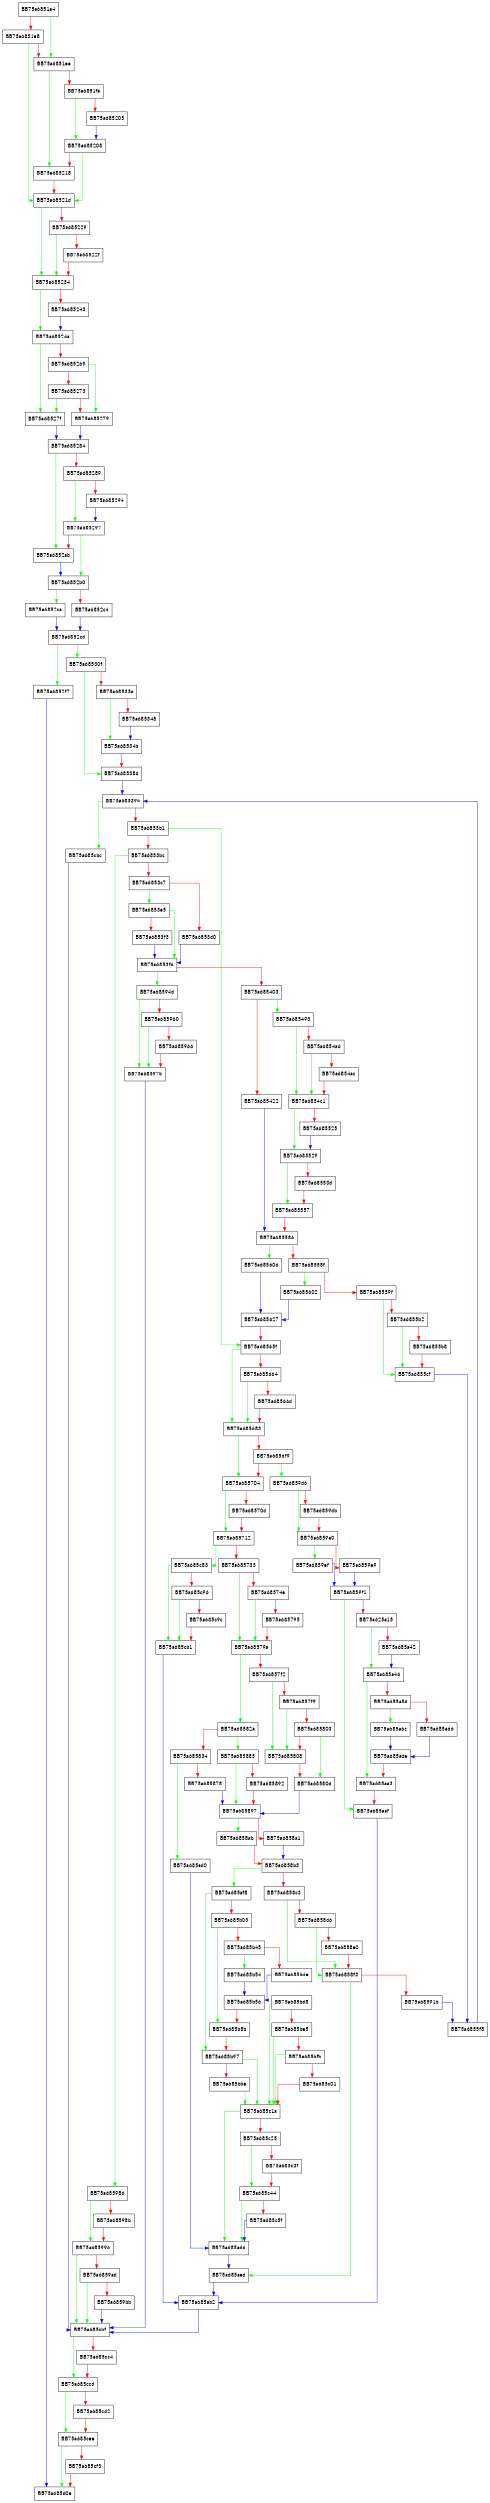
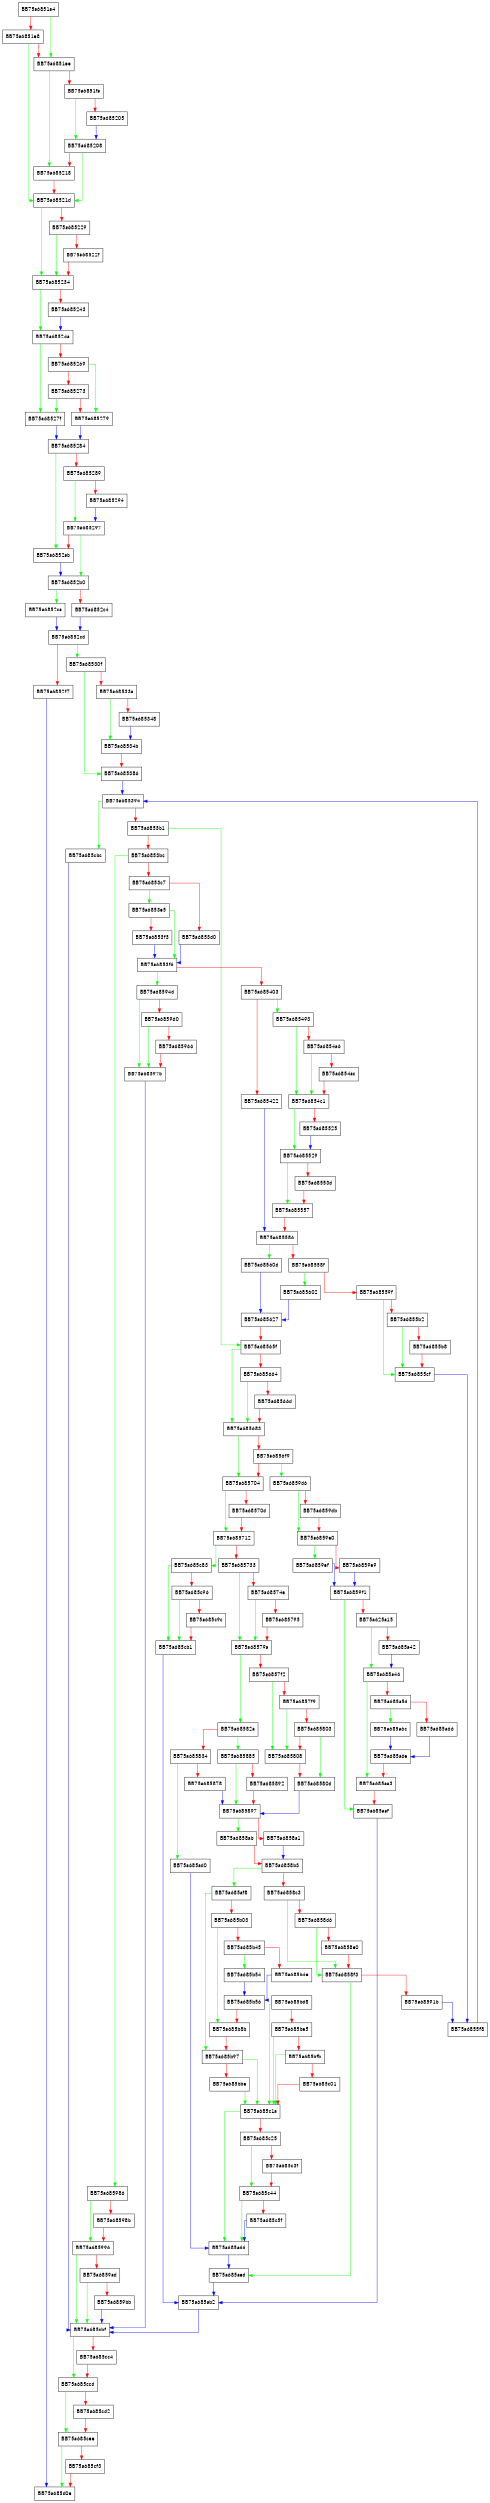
edge "BB75a6852cd" -> "BB75a6852f7": color green -> red
